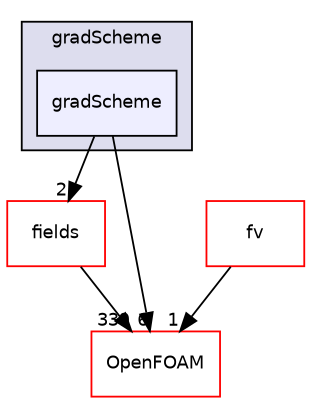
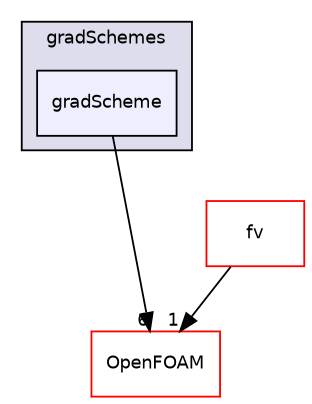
cluster "gradScheme": label "gradScheme" -> "gradSchemes"
node "fields": removed
